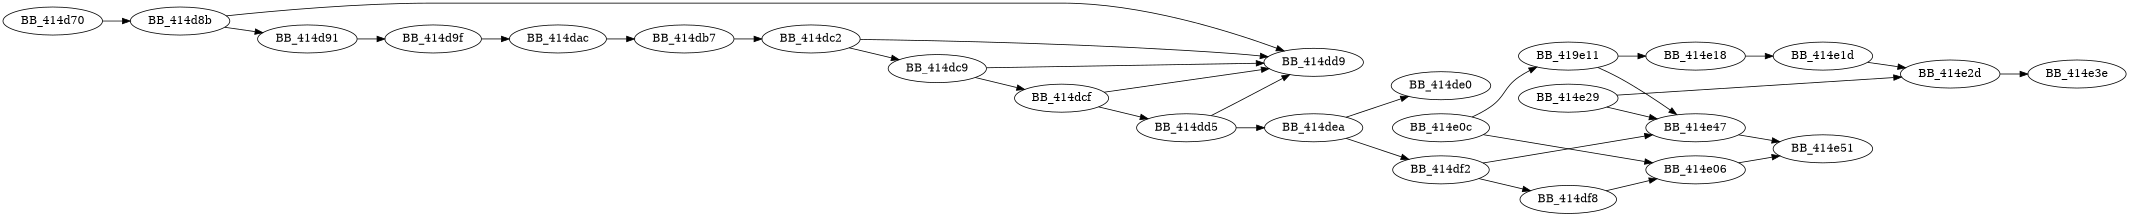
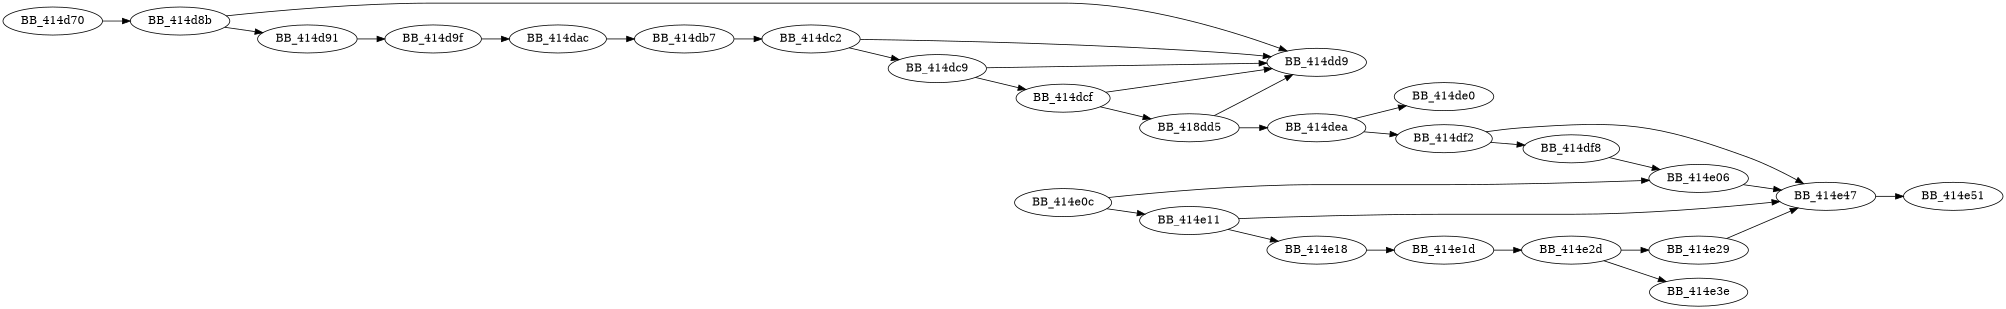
node "BB_419e11": label "BB_419e11" -> "BB_414e11"
edge "BB_414e29" -> "BB_414e2d": reversed
node "BB_414dd5": label "BB_414dd5" -> "BB_418dd5"
edge "BB_414e06" -> "BB_414e51": now "BB_414e06" -> "BB_414e47"
